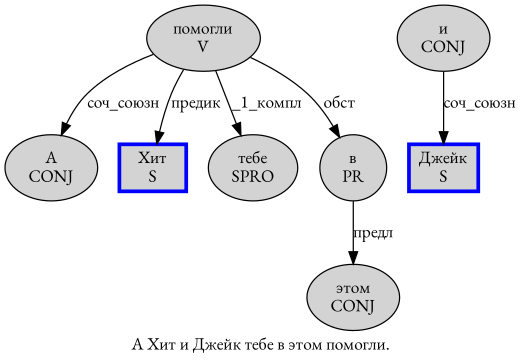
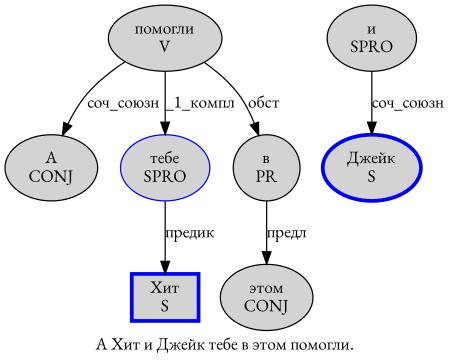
node "и CONJ": label "и CONJ" -> "и SPRO"
edge "помогли V" -> "Хит S": now "тебе SPRO" -> "Хит S"
node "тебе SPRO": color black -> blue
node "Джейк S": shape box -> ellipse
